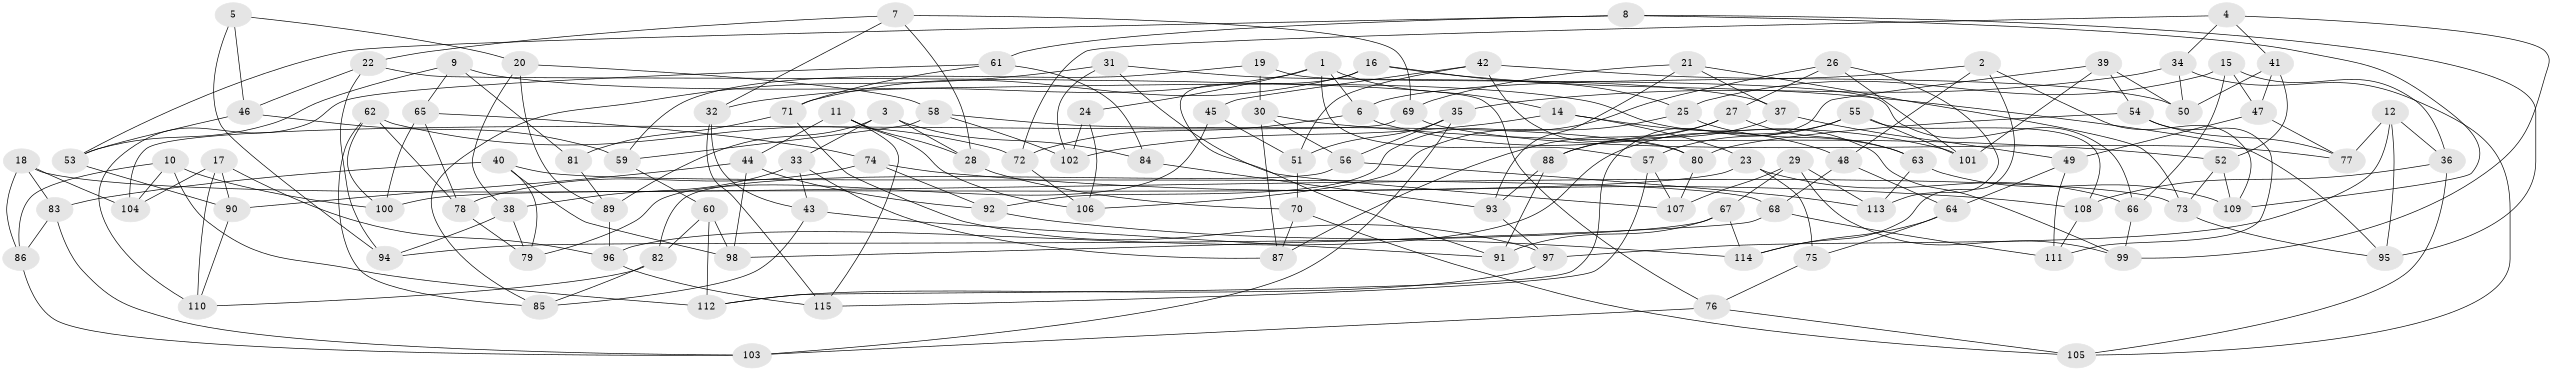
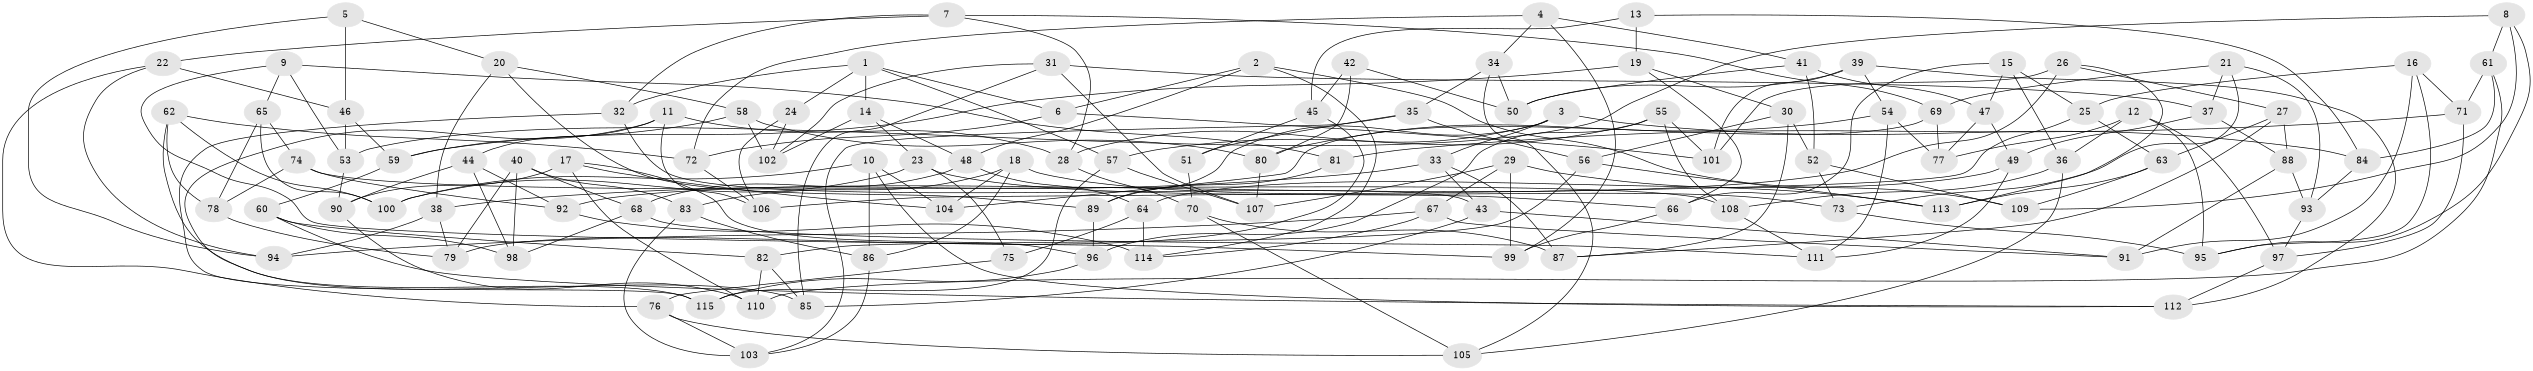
node "13": added
edge "42" -- "51": removed
